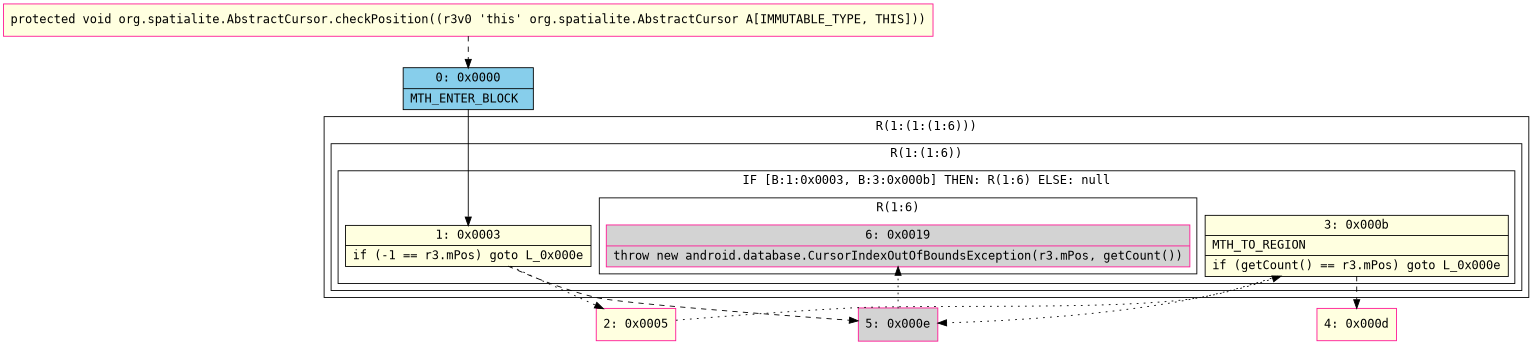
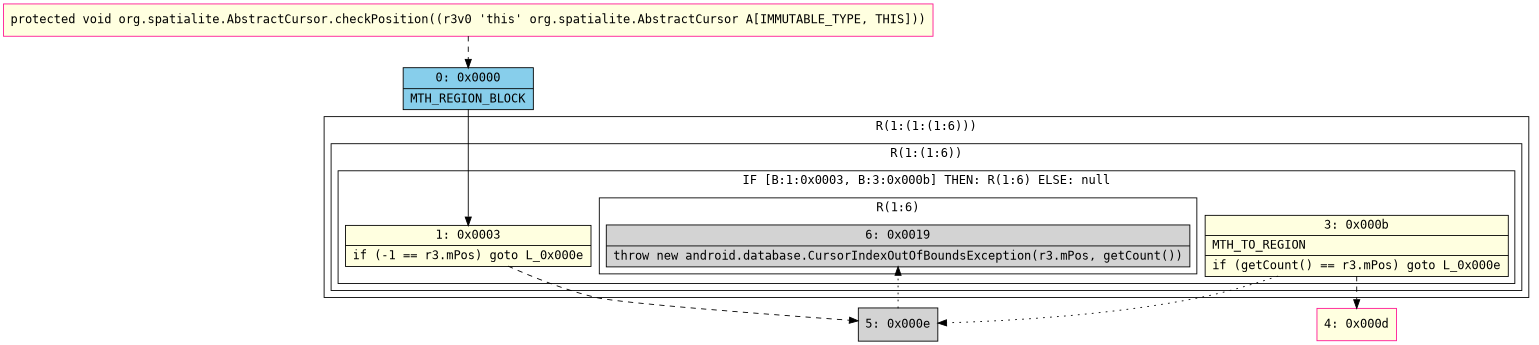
node "0: 0x0000": text "MTH_ENTER_BLOCK" -> "MTH_REGION_BLOCK"
node "6: 0x0019": color deeppink -> black
node "2: 0x0005": removed
node "5: 0x000e": color deeppink -> black
